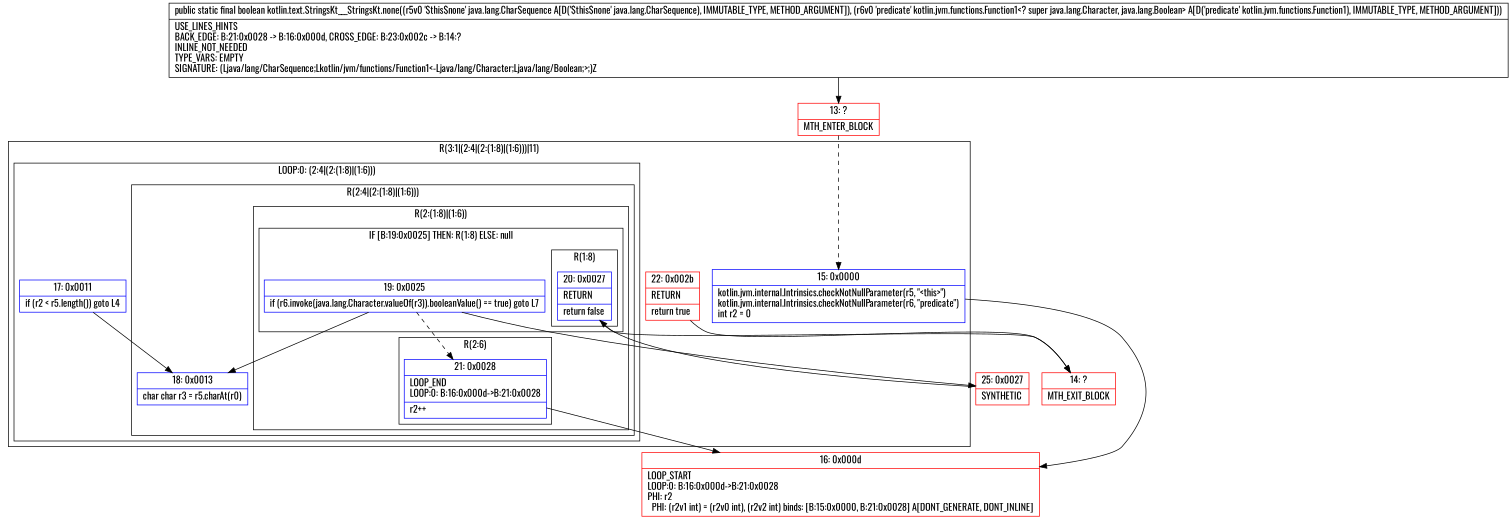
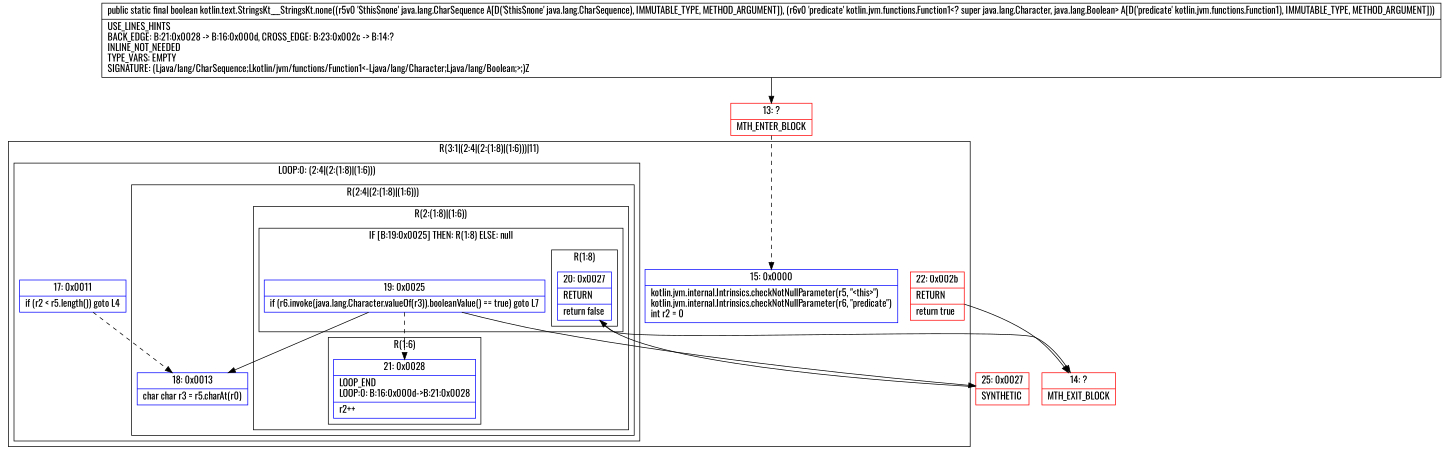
edge "17: 0x0011" -> "18: 0x0013": style solid -> dashed
cluster "R(2:6)": label "R(2:6)" -> "R(1:6)"
node "16: 0x000d": removed
